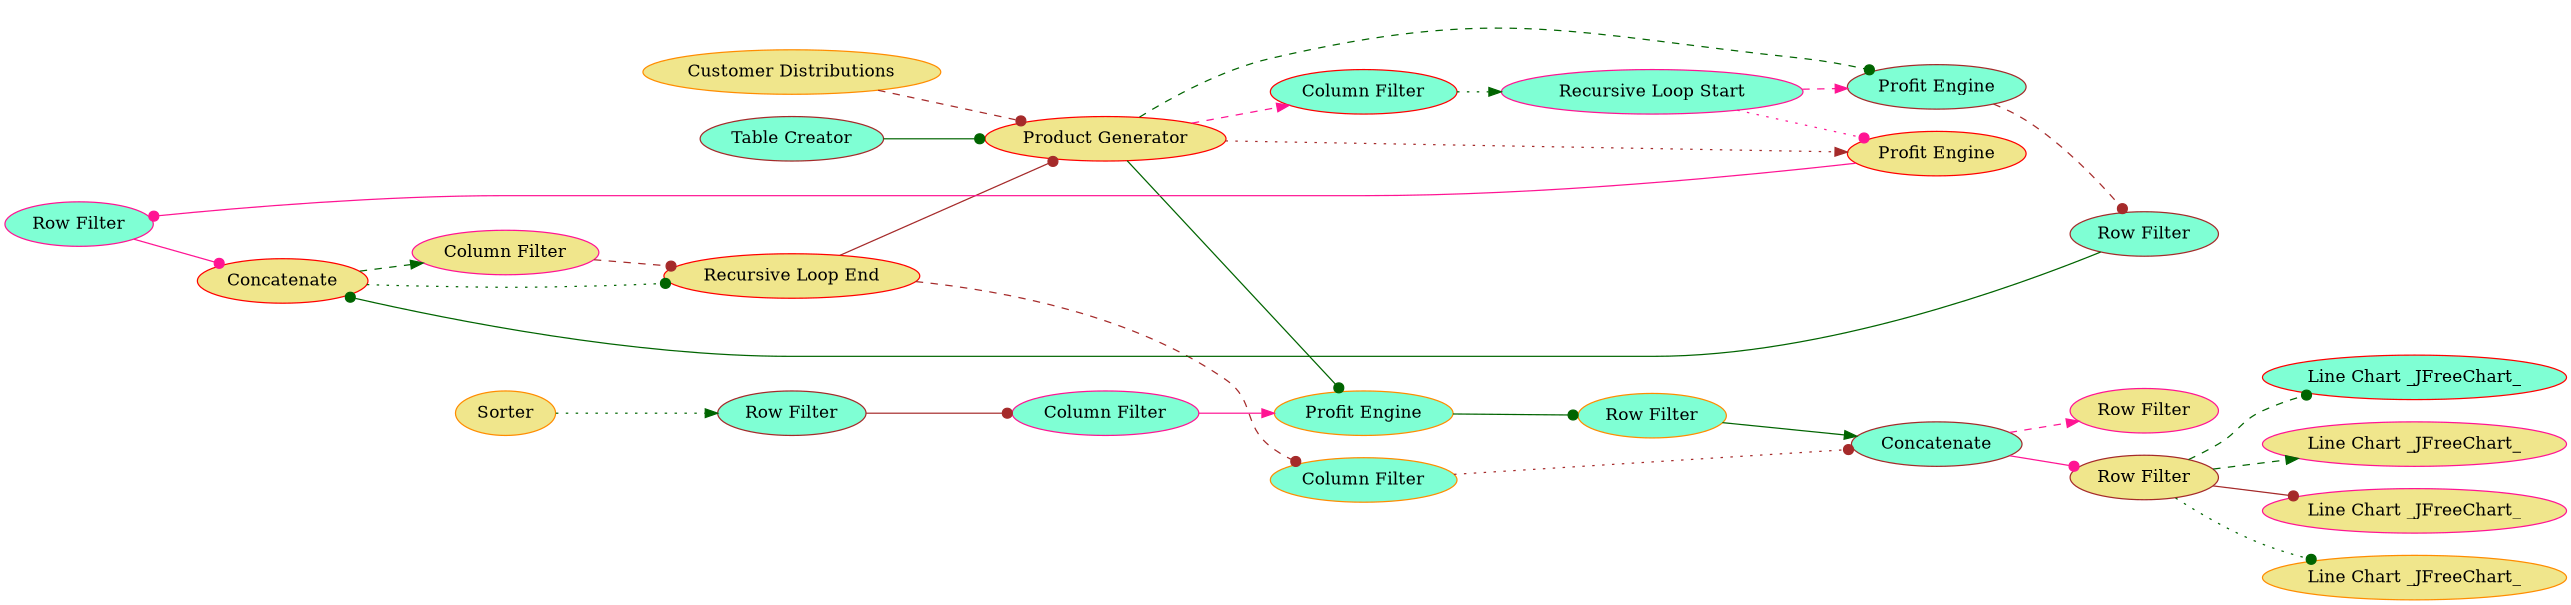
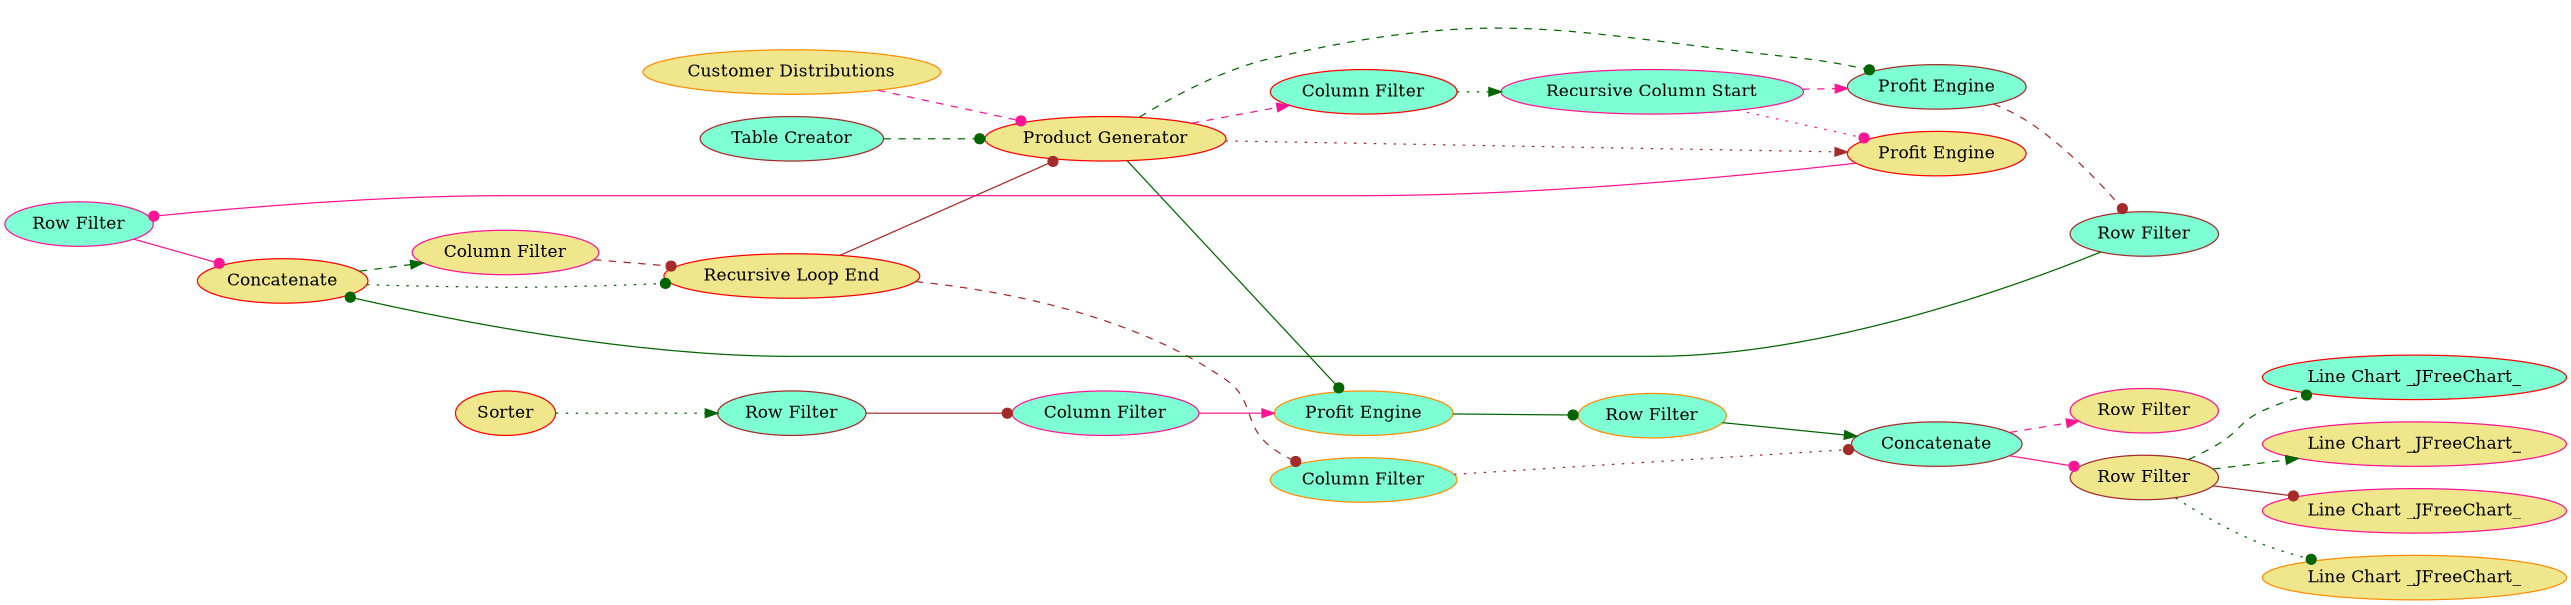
node "Recursive Loop Start": label "Recursive Loop Start" -> "Recursive Column Start"
edge "Customer Distributions" -> "Product Generator": color brown -> deeppink
edge "Table Creator" -> "Product Generator": style solid -> dashed
node "Sorter": color darkorange -> red
